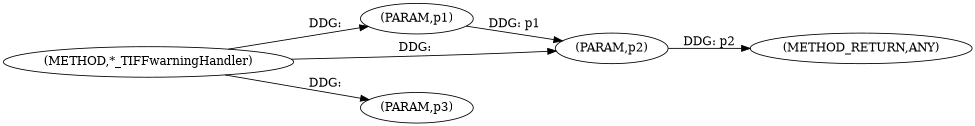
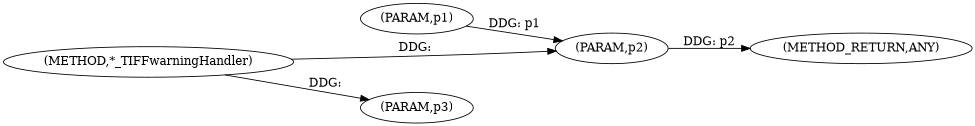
edge "(METHOD,*_TIFFwarningHandler)" -> "(PARAM,p1)": removed, label "DDG:"
